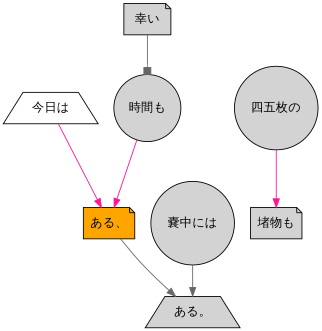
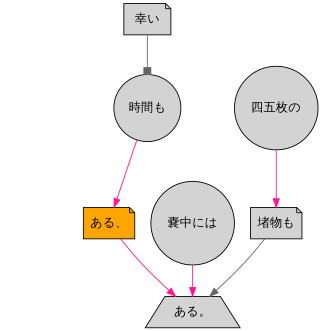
node "今日は": removed
edge "ある、" -> "ある。": color gray40 -> deeppink
edge "堵物も" -> "ある。": added
edge "嚢中には" -> "ある。": color gray40 -> deeppink
